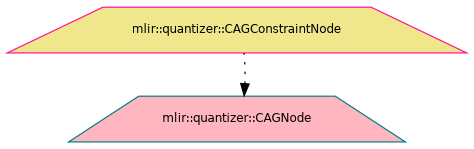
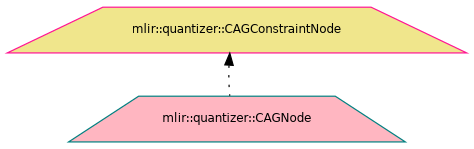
edge "mlir::quantizer::CAGConstraintNode" -> "mlir::quantizer::CAGNode": reversed
